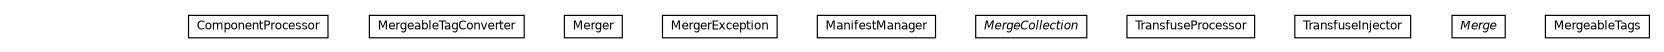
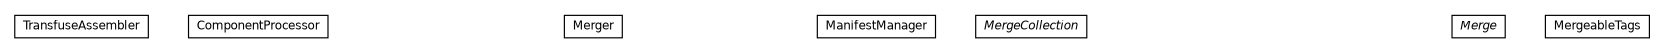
node "TransfuseAssembler": added
node "MergeableTagConverter": removed
node "MergerException": removed
node "TransfuseProcessor": removed
node "TransfuseInjector": removed
